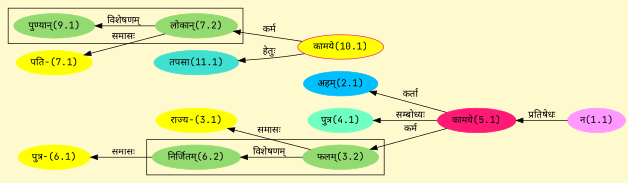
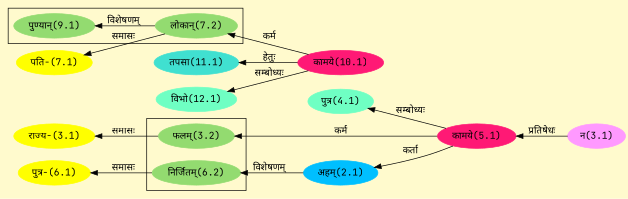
node "कामये(10.1)": fillcolor #ffff00 -> #ff1975
node "विभो(12.1)": added
node "न(1.1)": label "न(1.1)" -> "न(3.1)"
edge "फलम्(3.2)" -> "निर्जितम्(6.2)": now "अहम्(2.1)" -> "निर्जितम्(6.2)"
